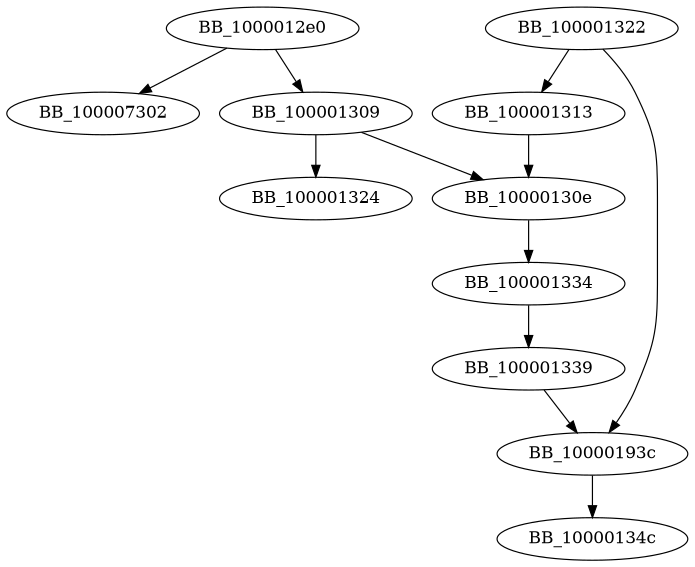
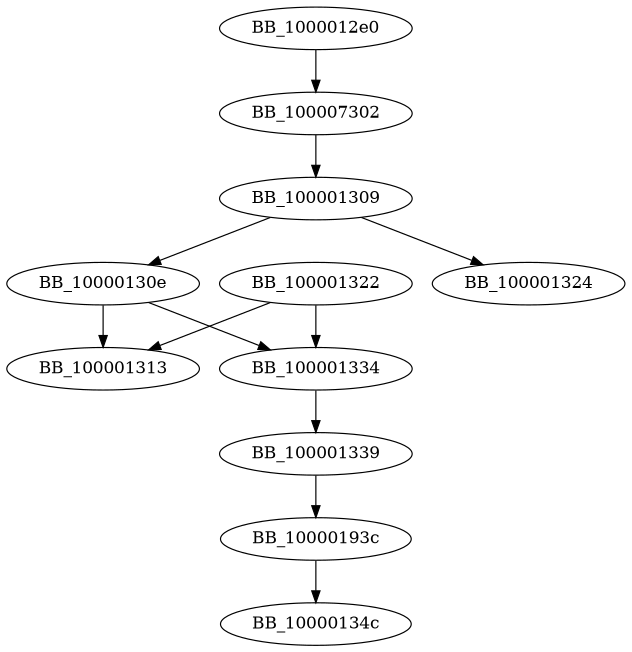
edge "BB_1000012e0" -> "BB_100001309": now "BB_100007302" -> "BB_100001309"
edge "BB_100001313" -> "BB_10000130e": reversed
edge "BB_100001322" -> "BB_10000193c": now "BB_100001322" -> "BB_100001334"
